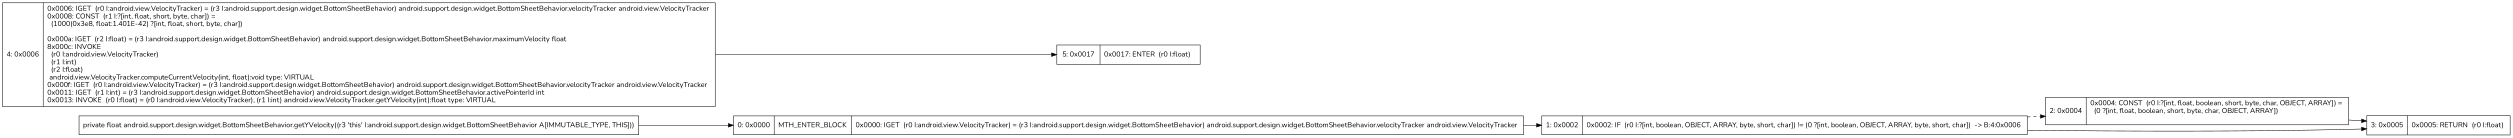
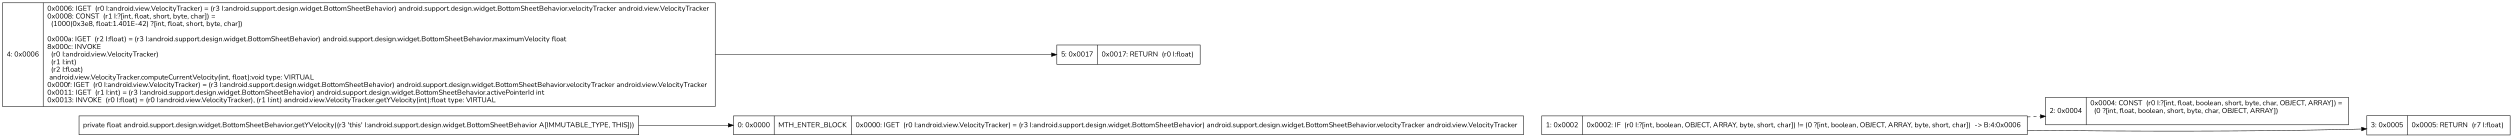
node "5: 0x0017": text "0x0017: ENTER  (r0 I:float)" -> "0x0017: RETURN  (r0 I:float)"
edge "2: 0x0004" -> "3: 0x0005": removed
edge "0: 0x0000" -> "1: 0x0002": removed
node "3: 0x0005": text "0x0005: RETURN  (r0 I:float)" -> "0x0005: RETURN  (r7 I:float)"
